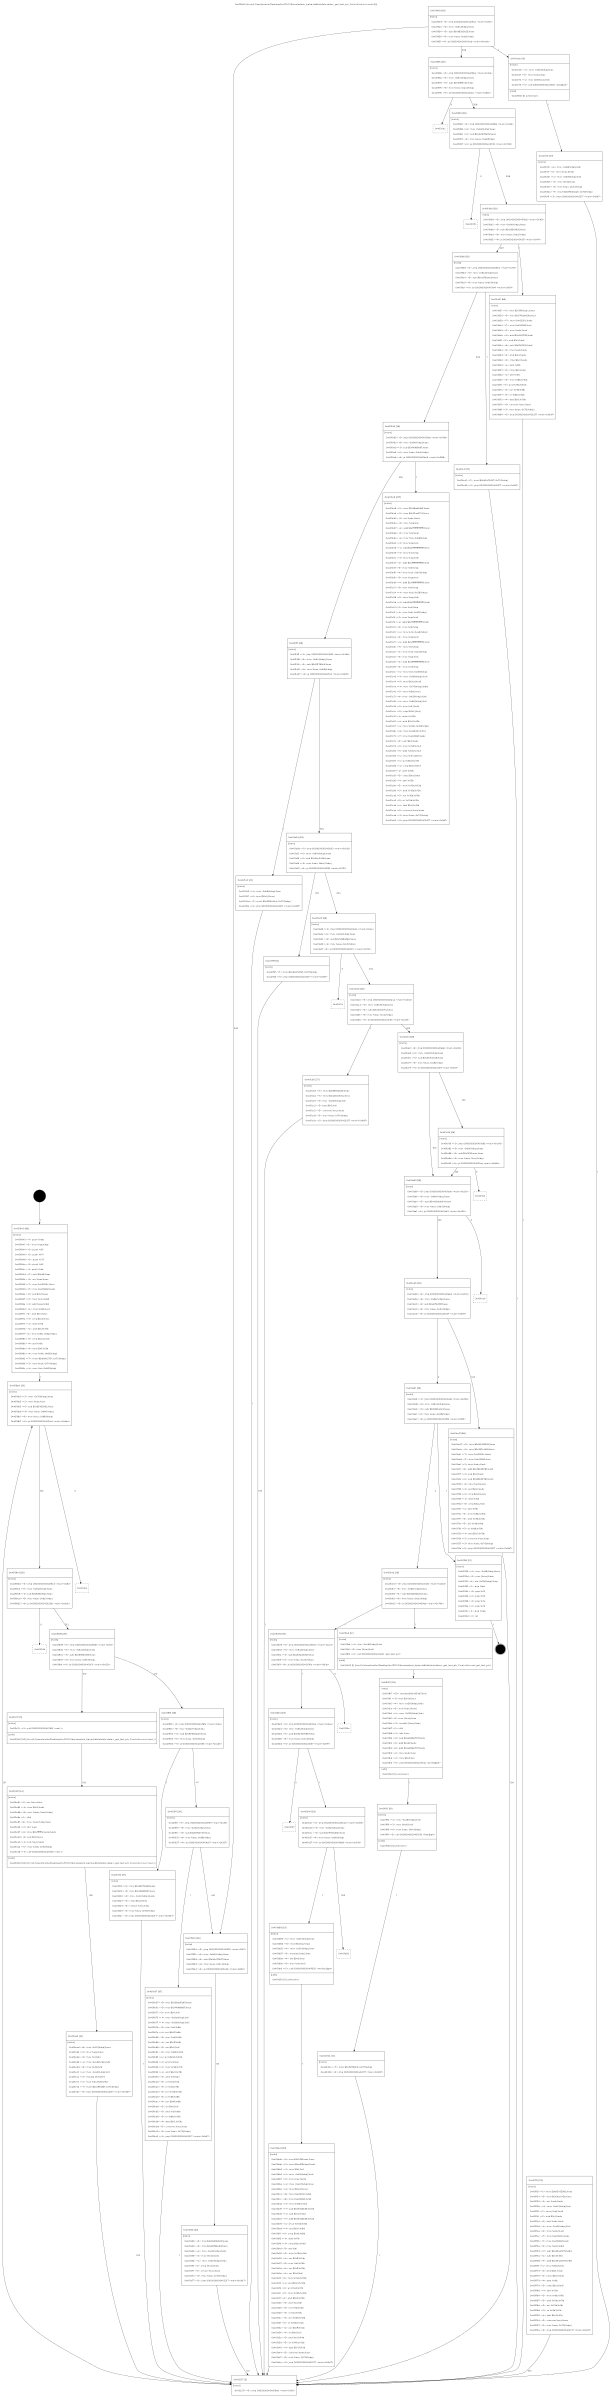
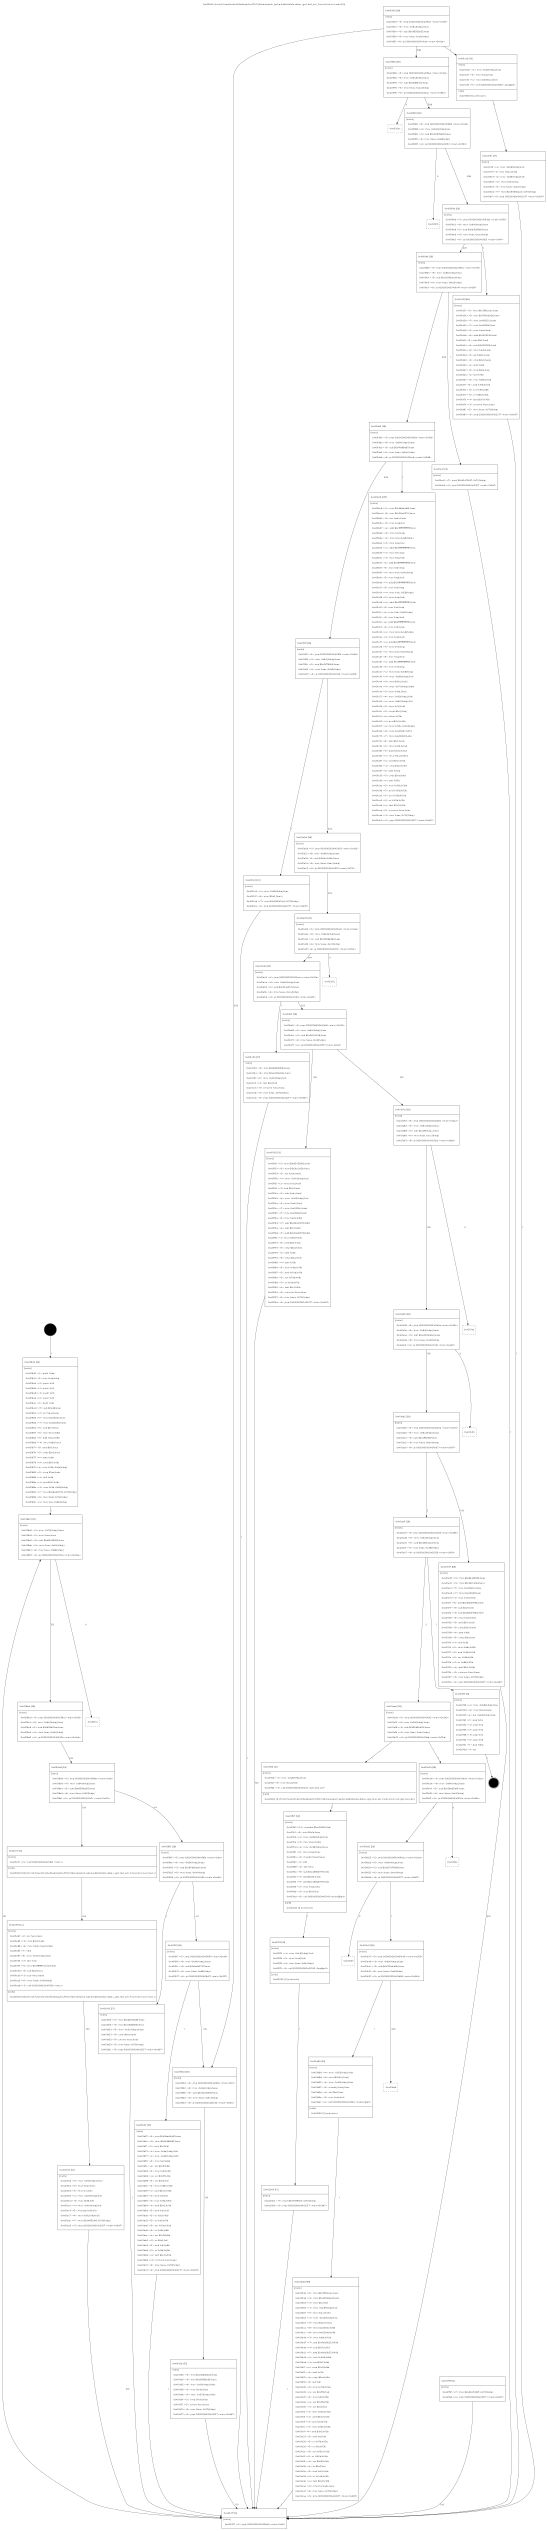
edge "0x401a0d [28]" -> "0x401f9f [12]": removed, label "100"
edge "0x401a61 [28]" -> "0x401a99 [28]": now "0x401a61 [28]" -> "0x401f2f [112]"
node "0x40220b": removed
